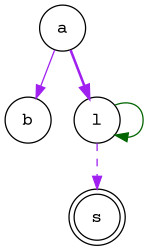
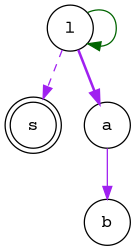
edge "a" -> "l": reversed
